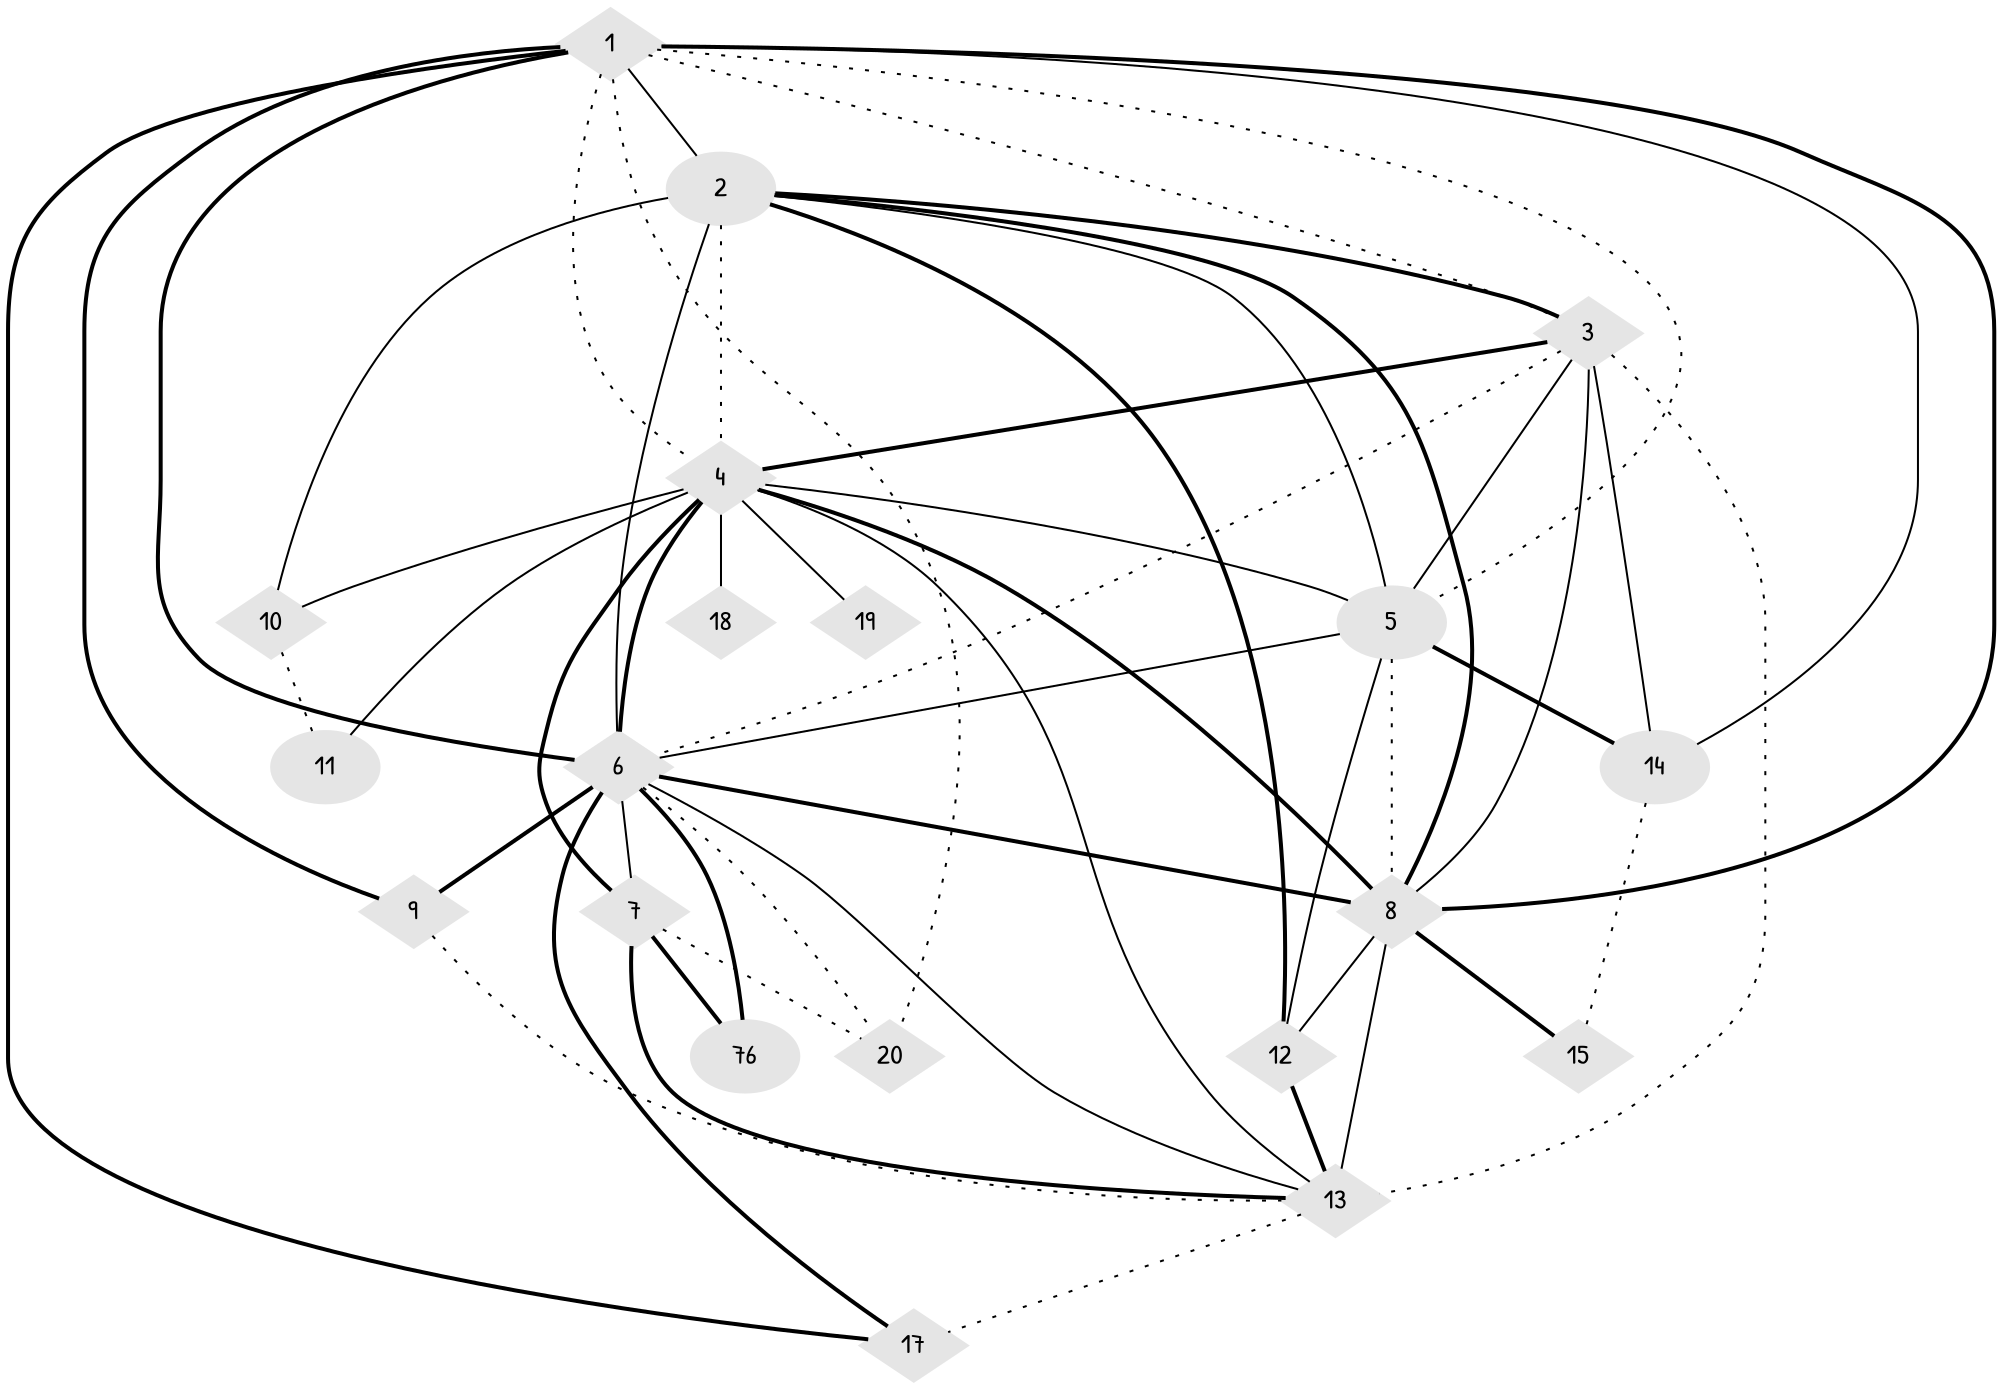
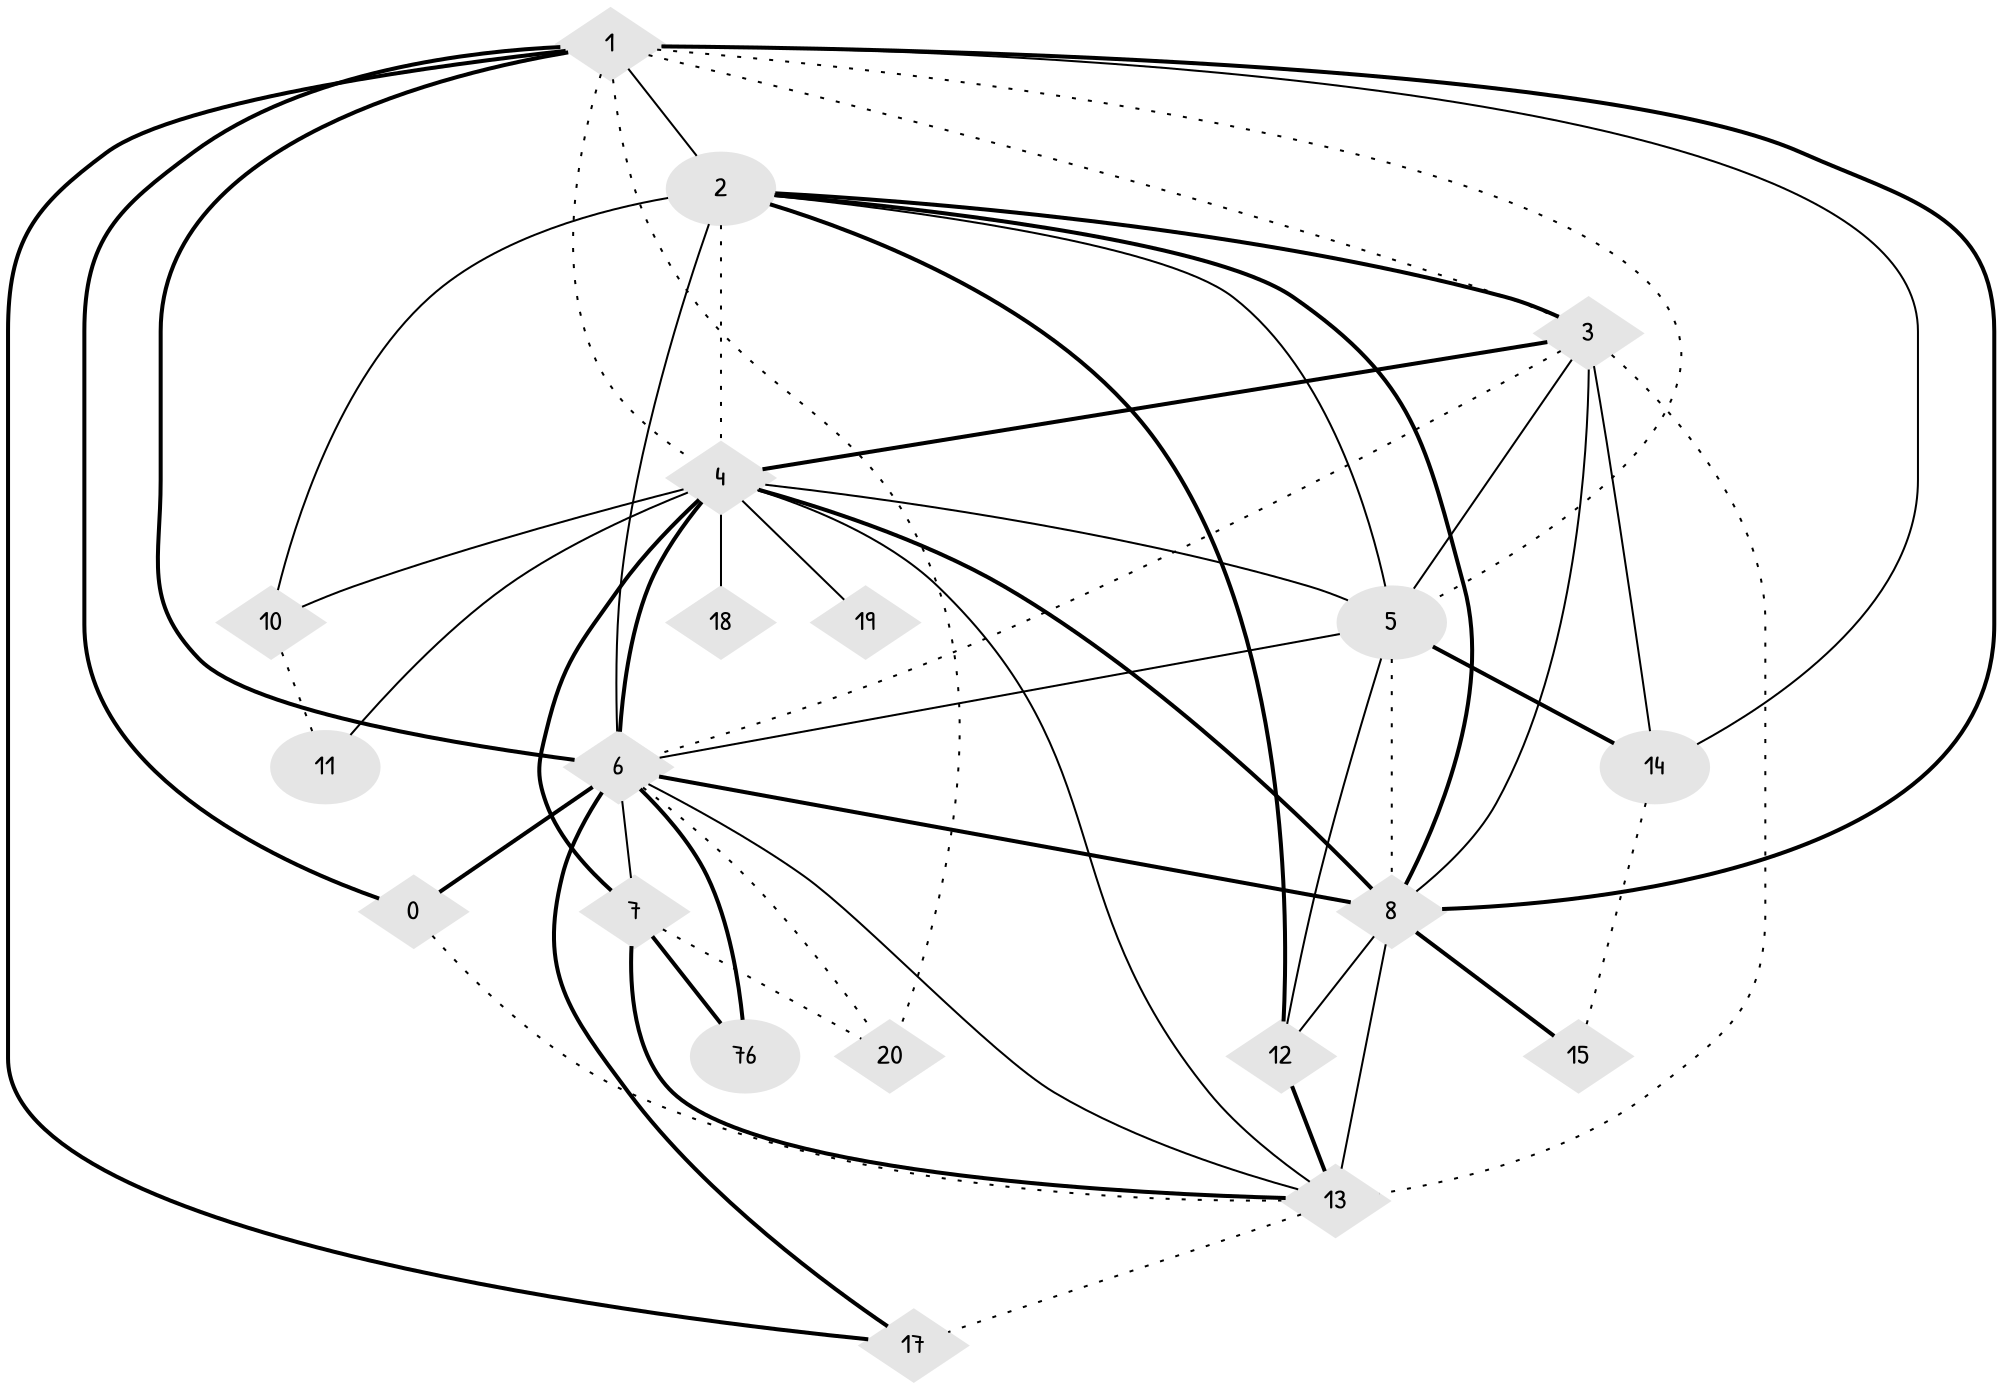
node "9": label "9" -> "0"
